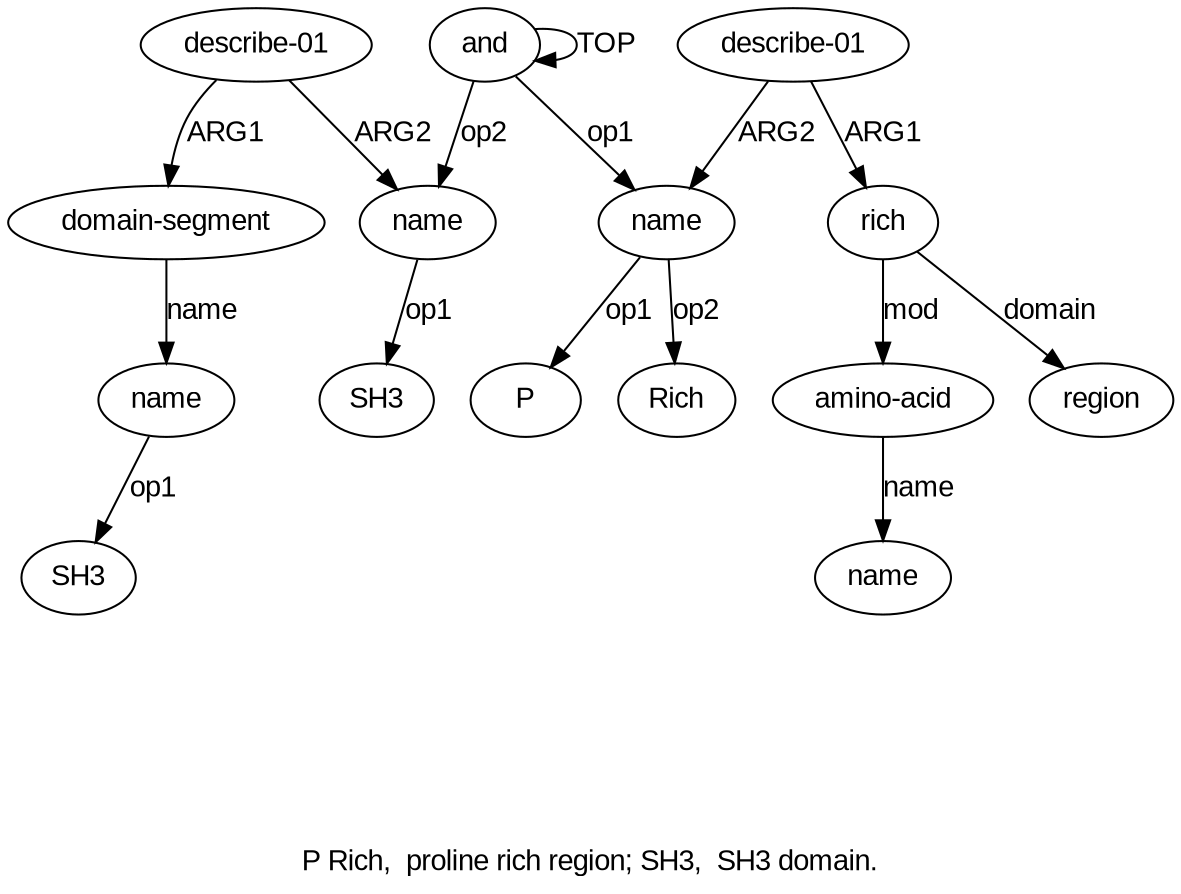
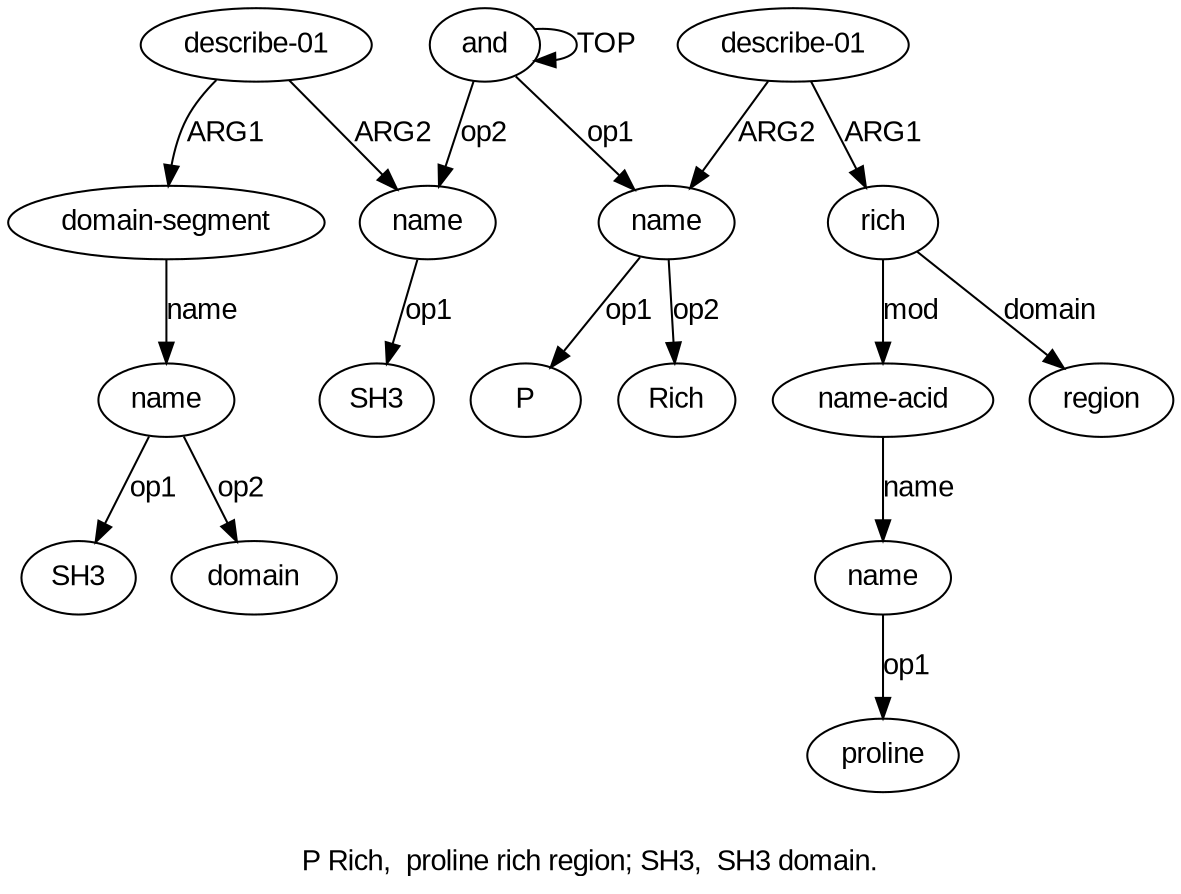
node "amino-acid": label "amino-acid" -> "name-acid"
node "domain": added
node "proline": added
